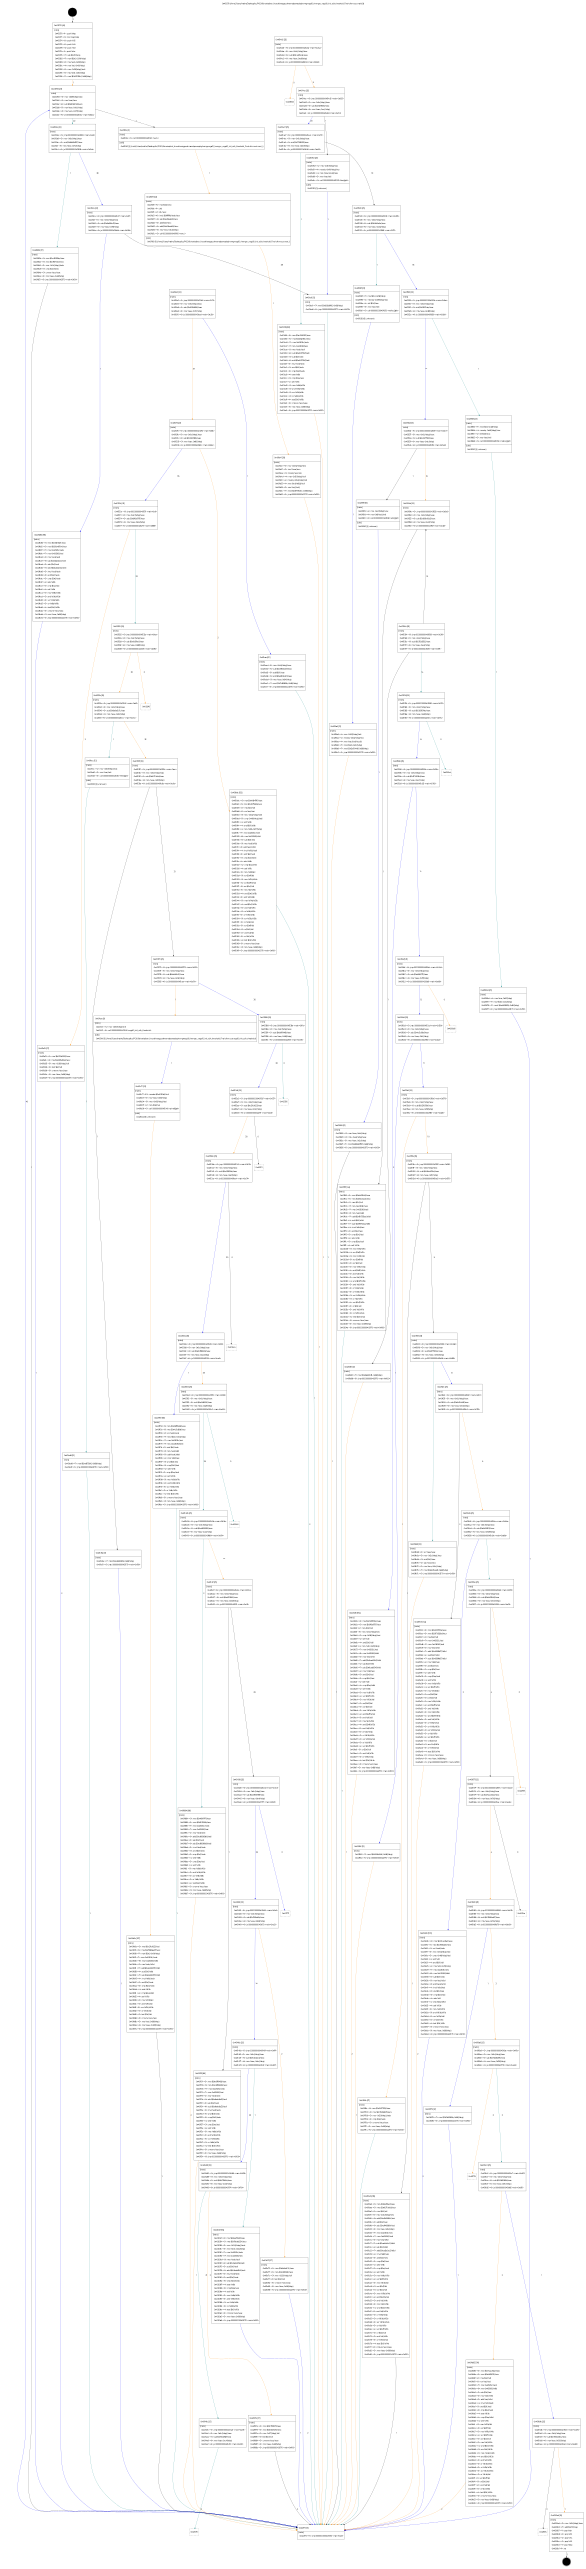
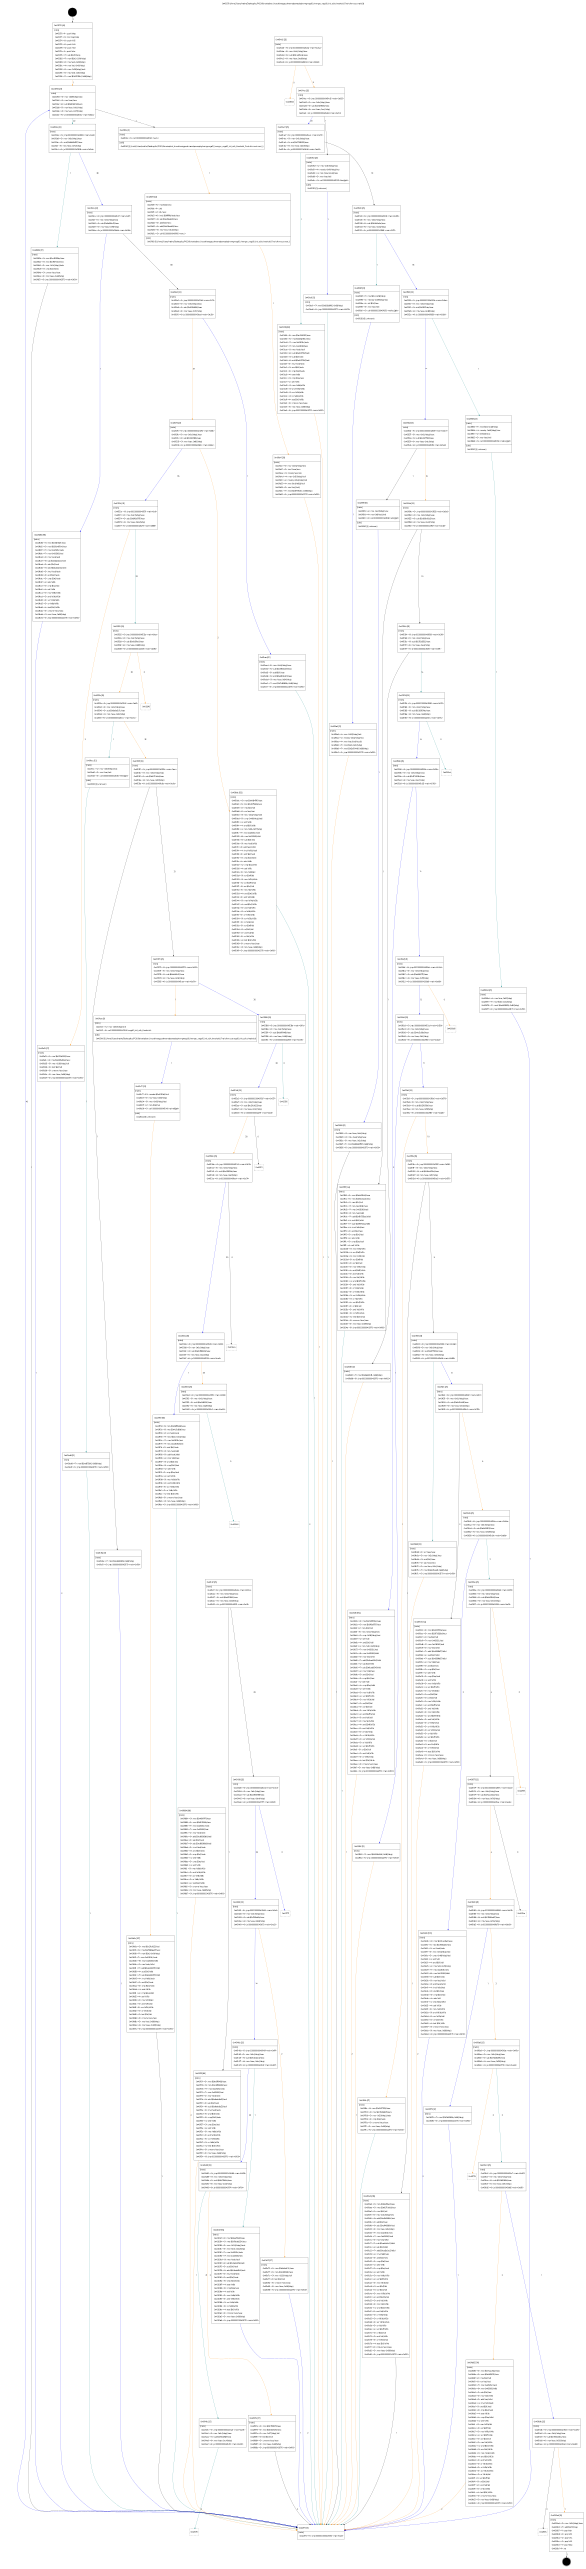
edge "0x4012ca [22]" -> "0x401ea1 [12]": now "0x4012ca [22]" -> "0x4012e0 [22]"
edge "0x401564 [25]" -> "0x40154b [25]": reversed
node "0x401406 [25]": removed
